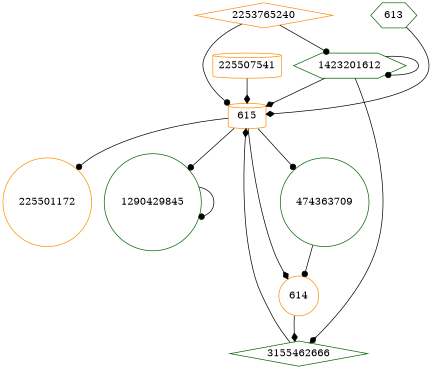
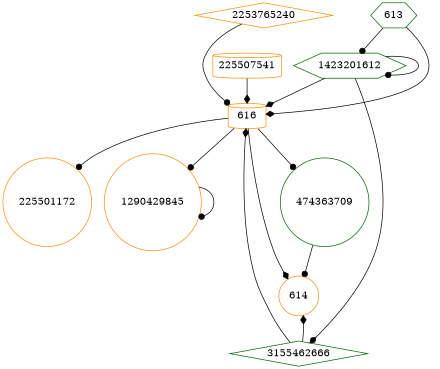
edge "2253765240" -> "1423201612": now "613" -> "1423201612"
node "615": label "615" -> "616"
node "1290429845": color darkgreen -> darkorange
edge "614" -> "3155462666": reversed
